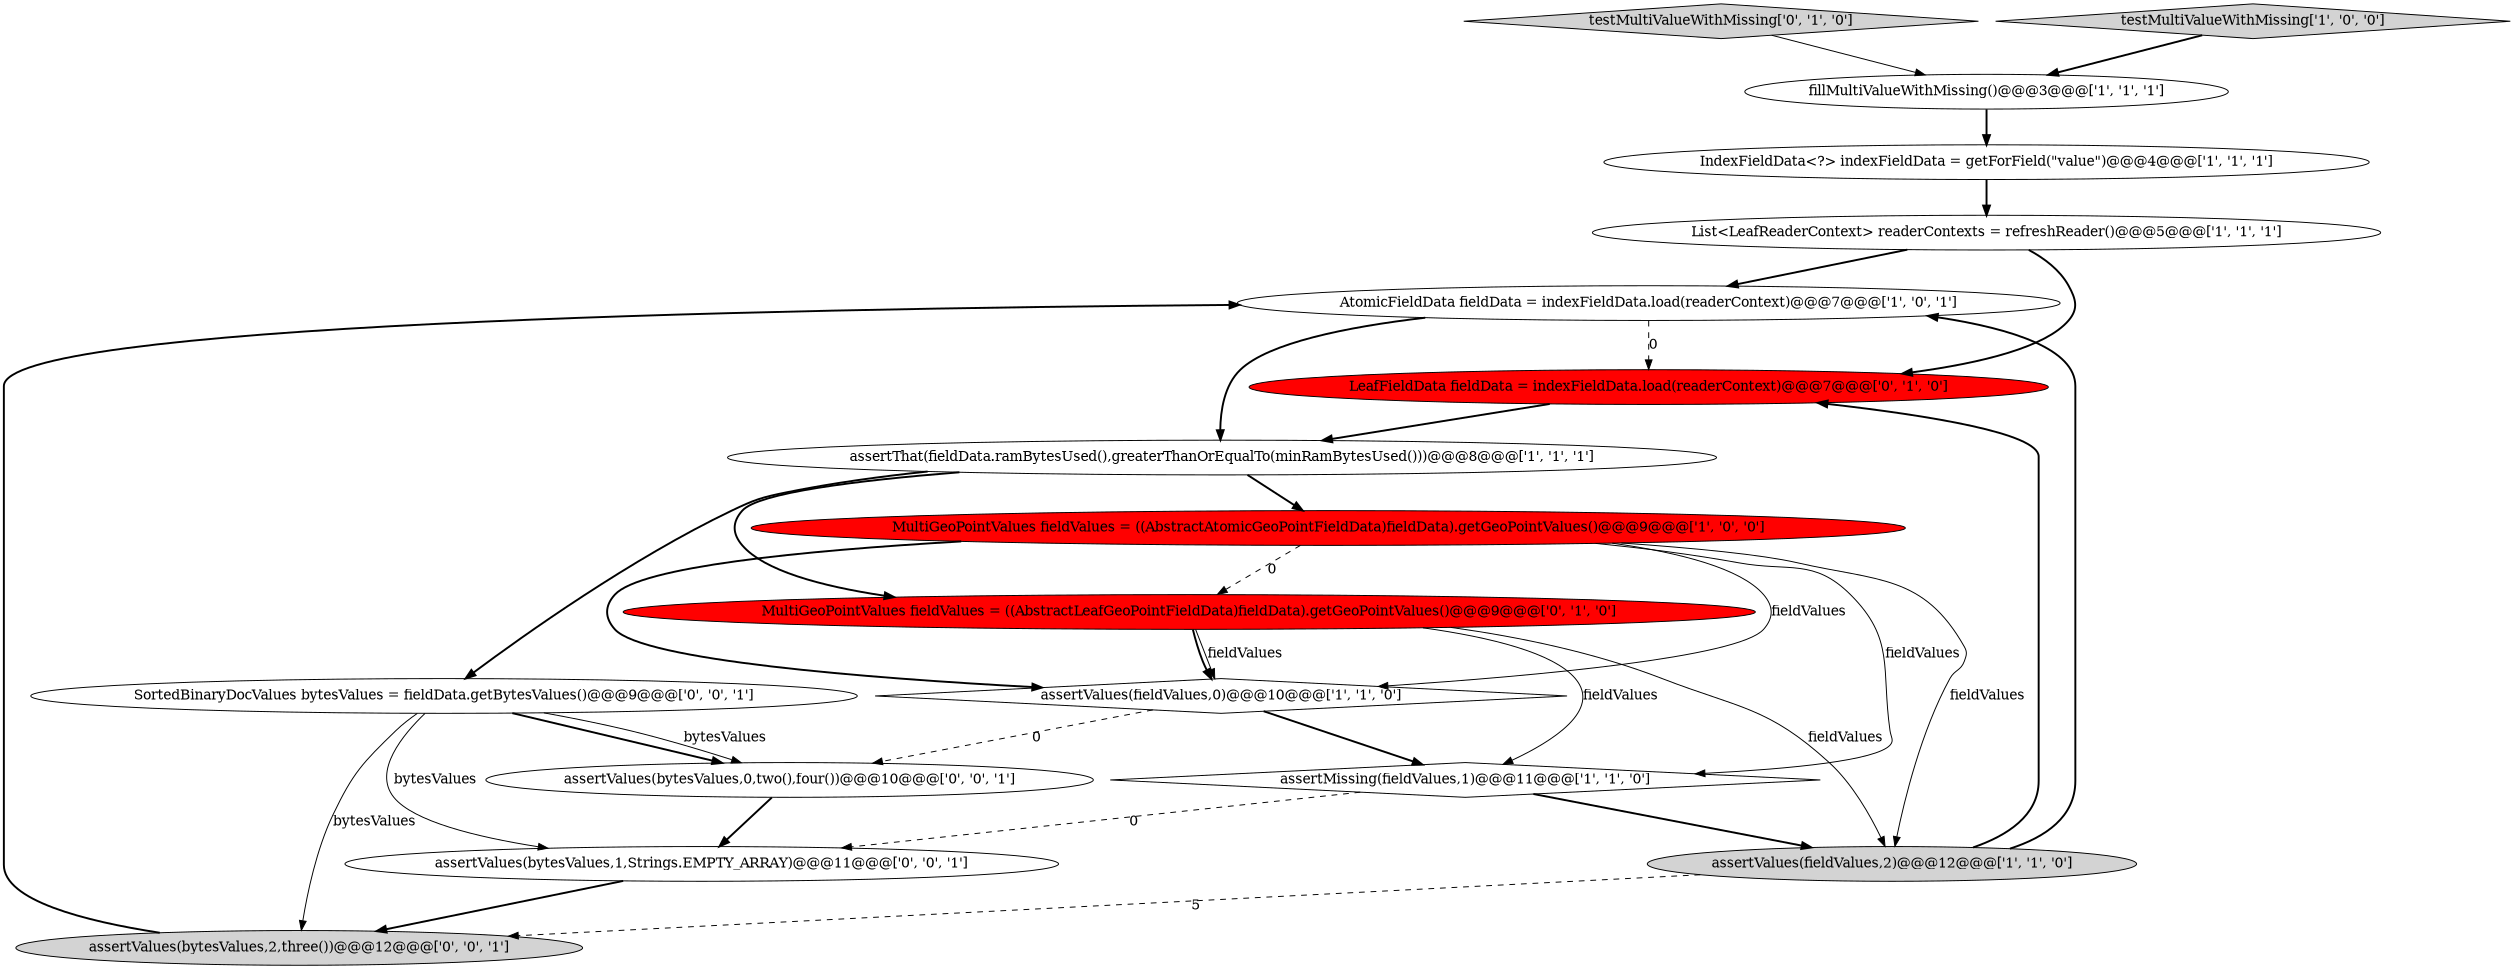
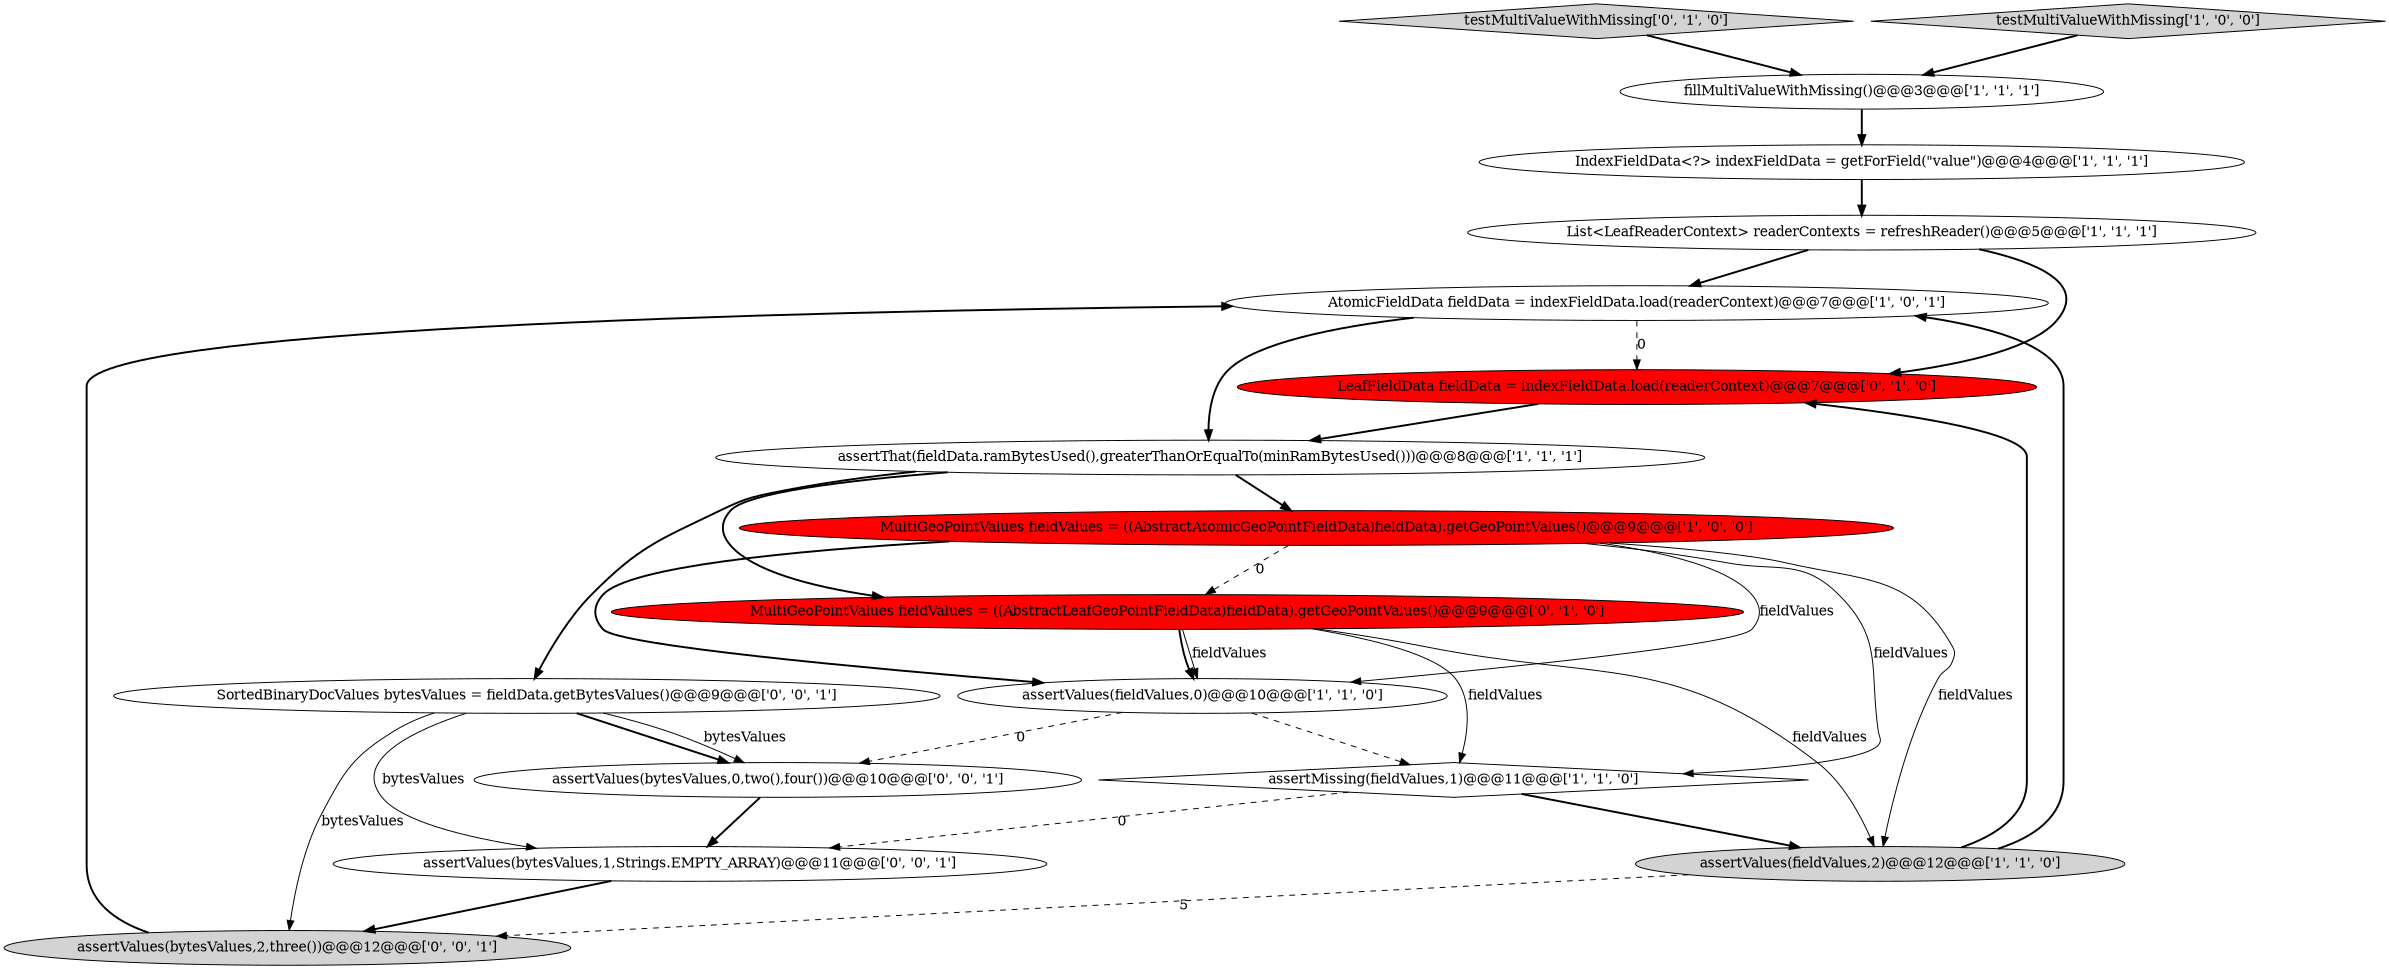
edge "testMultiValueWithMissing['0', '1', '0']" -> "fillMultiValueWithMissing()@@@3@@@['1', '1', '1']": style solid -> bold
node "assertValues(fieldValues,0)@@@10@@@['1', '1', '0']": shape diamond -> ellipse
edge "assertValues(fieldValues,0)@@@10@@@['1', '1', '0']" -> "assertMissing(fieldValues,1)@@@11@@@['1', '1', '0']": style bold -> dashed
